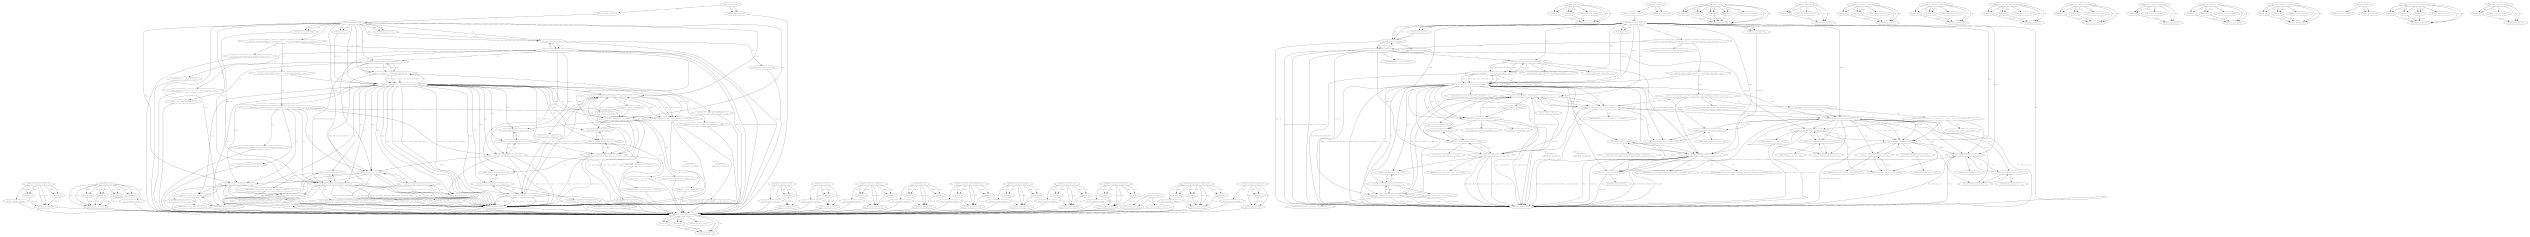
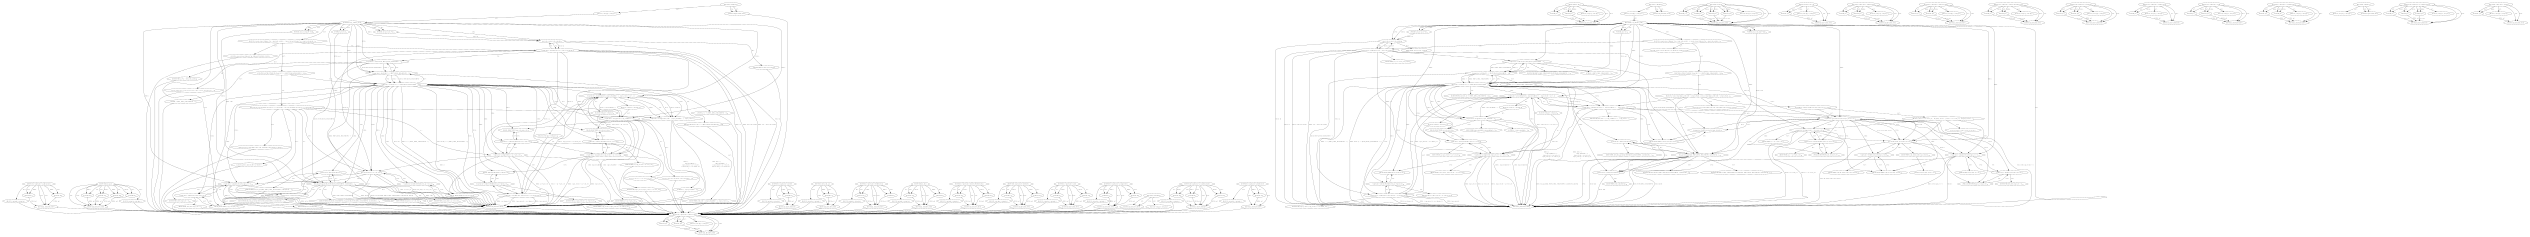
node "(IDENTIFIER,info,info.tcpv_rttcnt > 0)": removed
